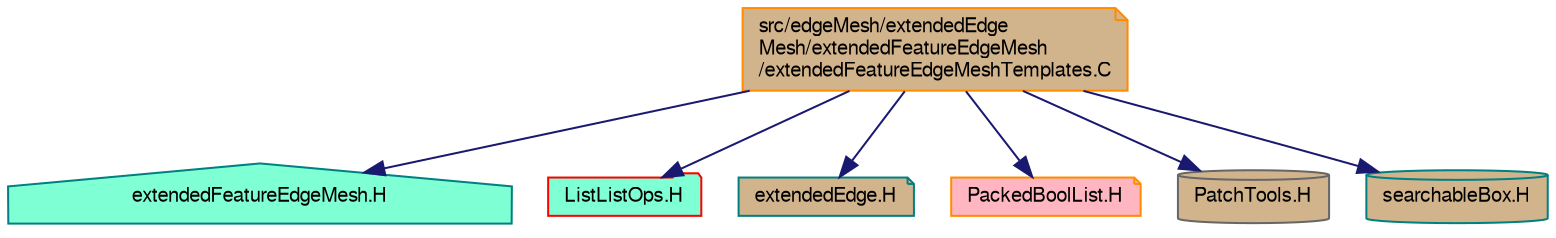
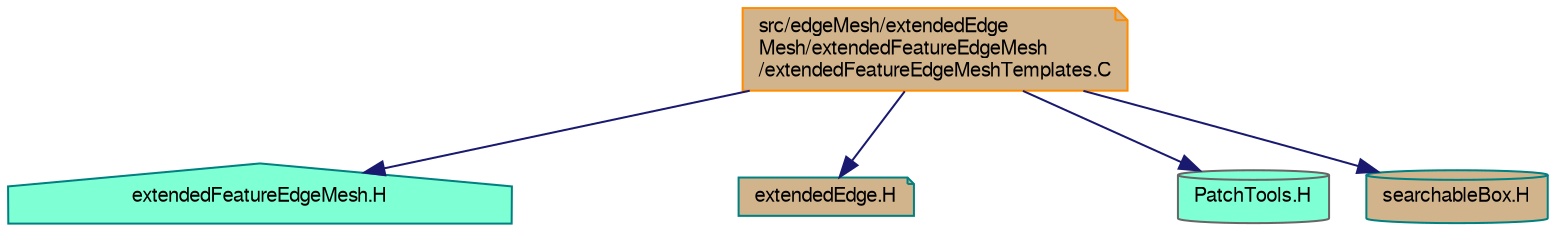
node "ListListOps.H": removed
node "PackedBoolList.H": removed
node "PatchTools.H": fillcolor tan -> aquamarine
